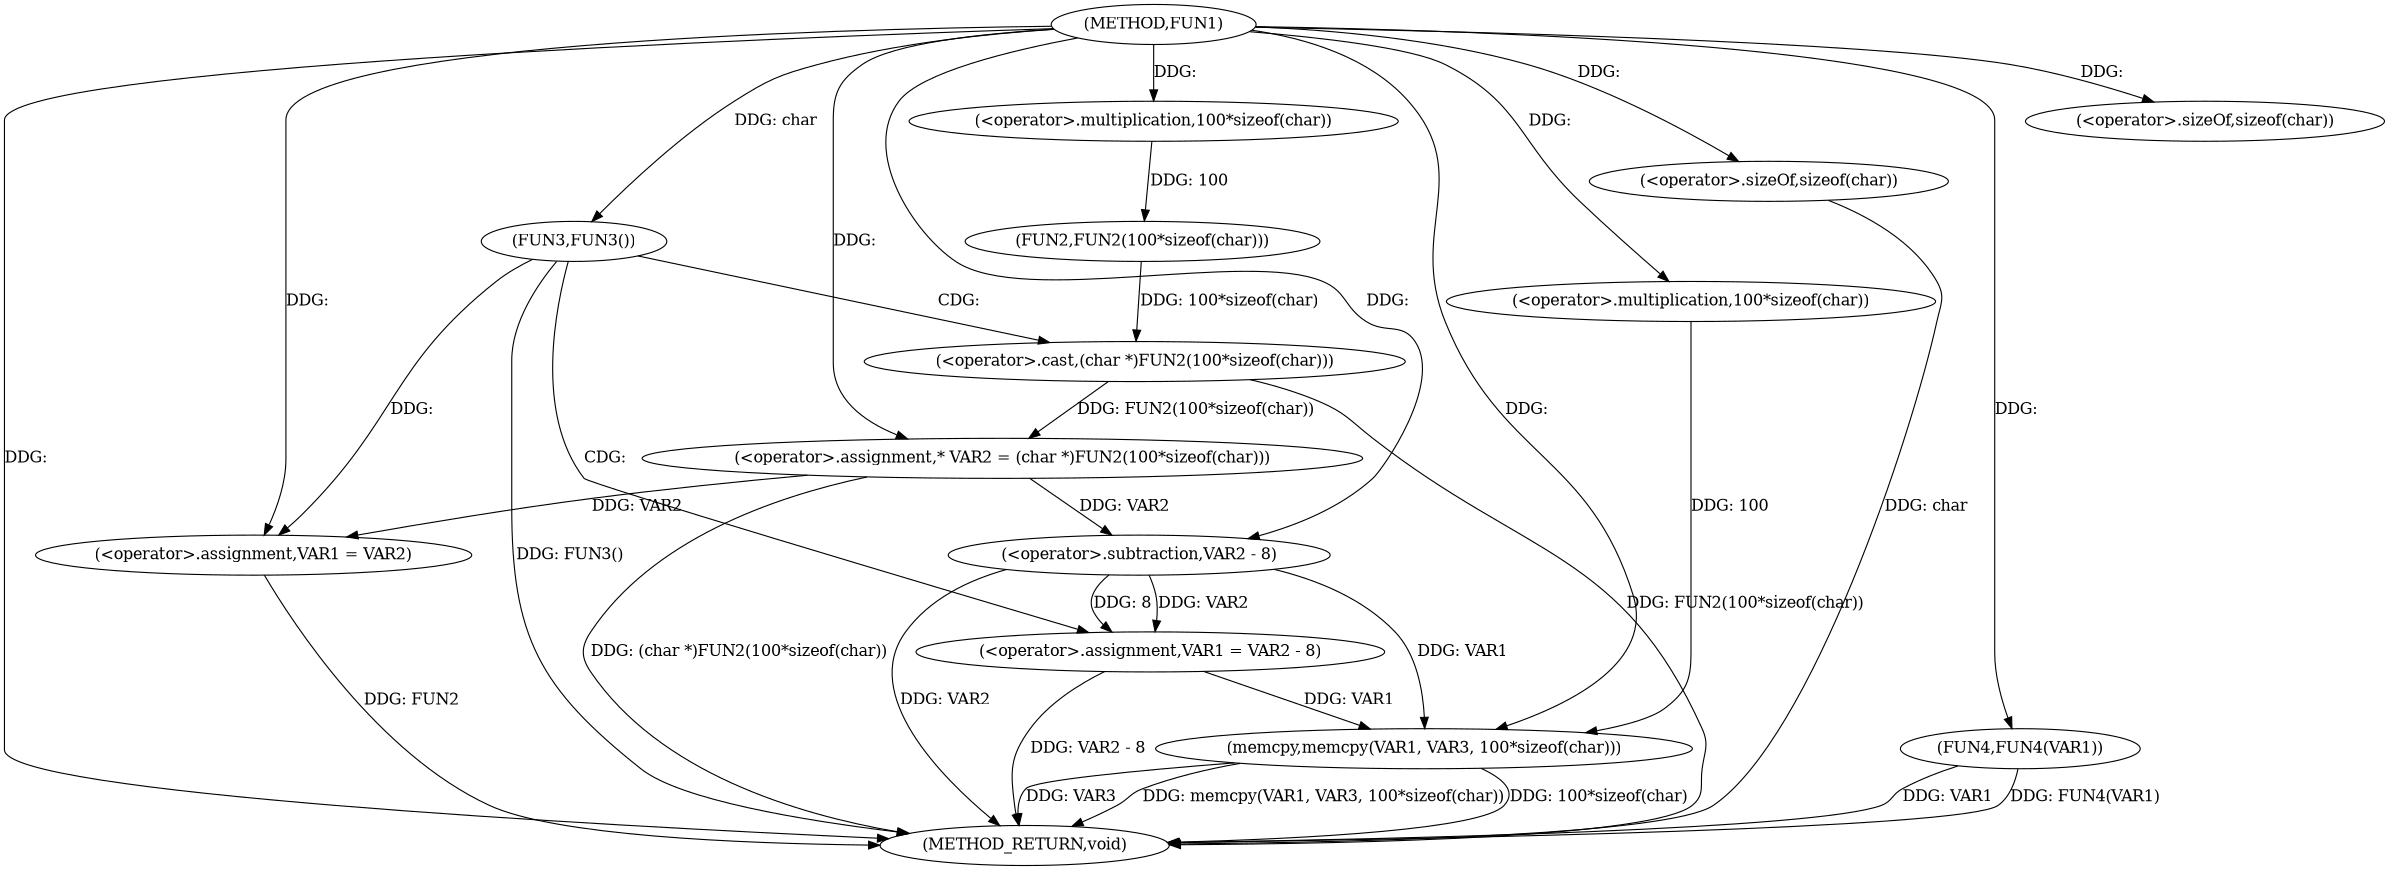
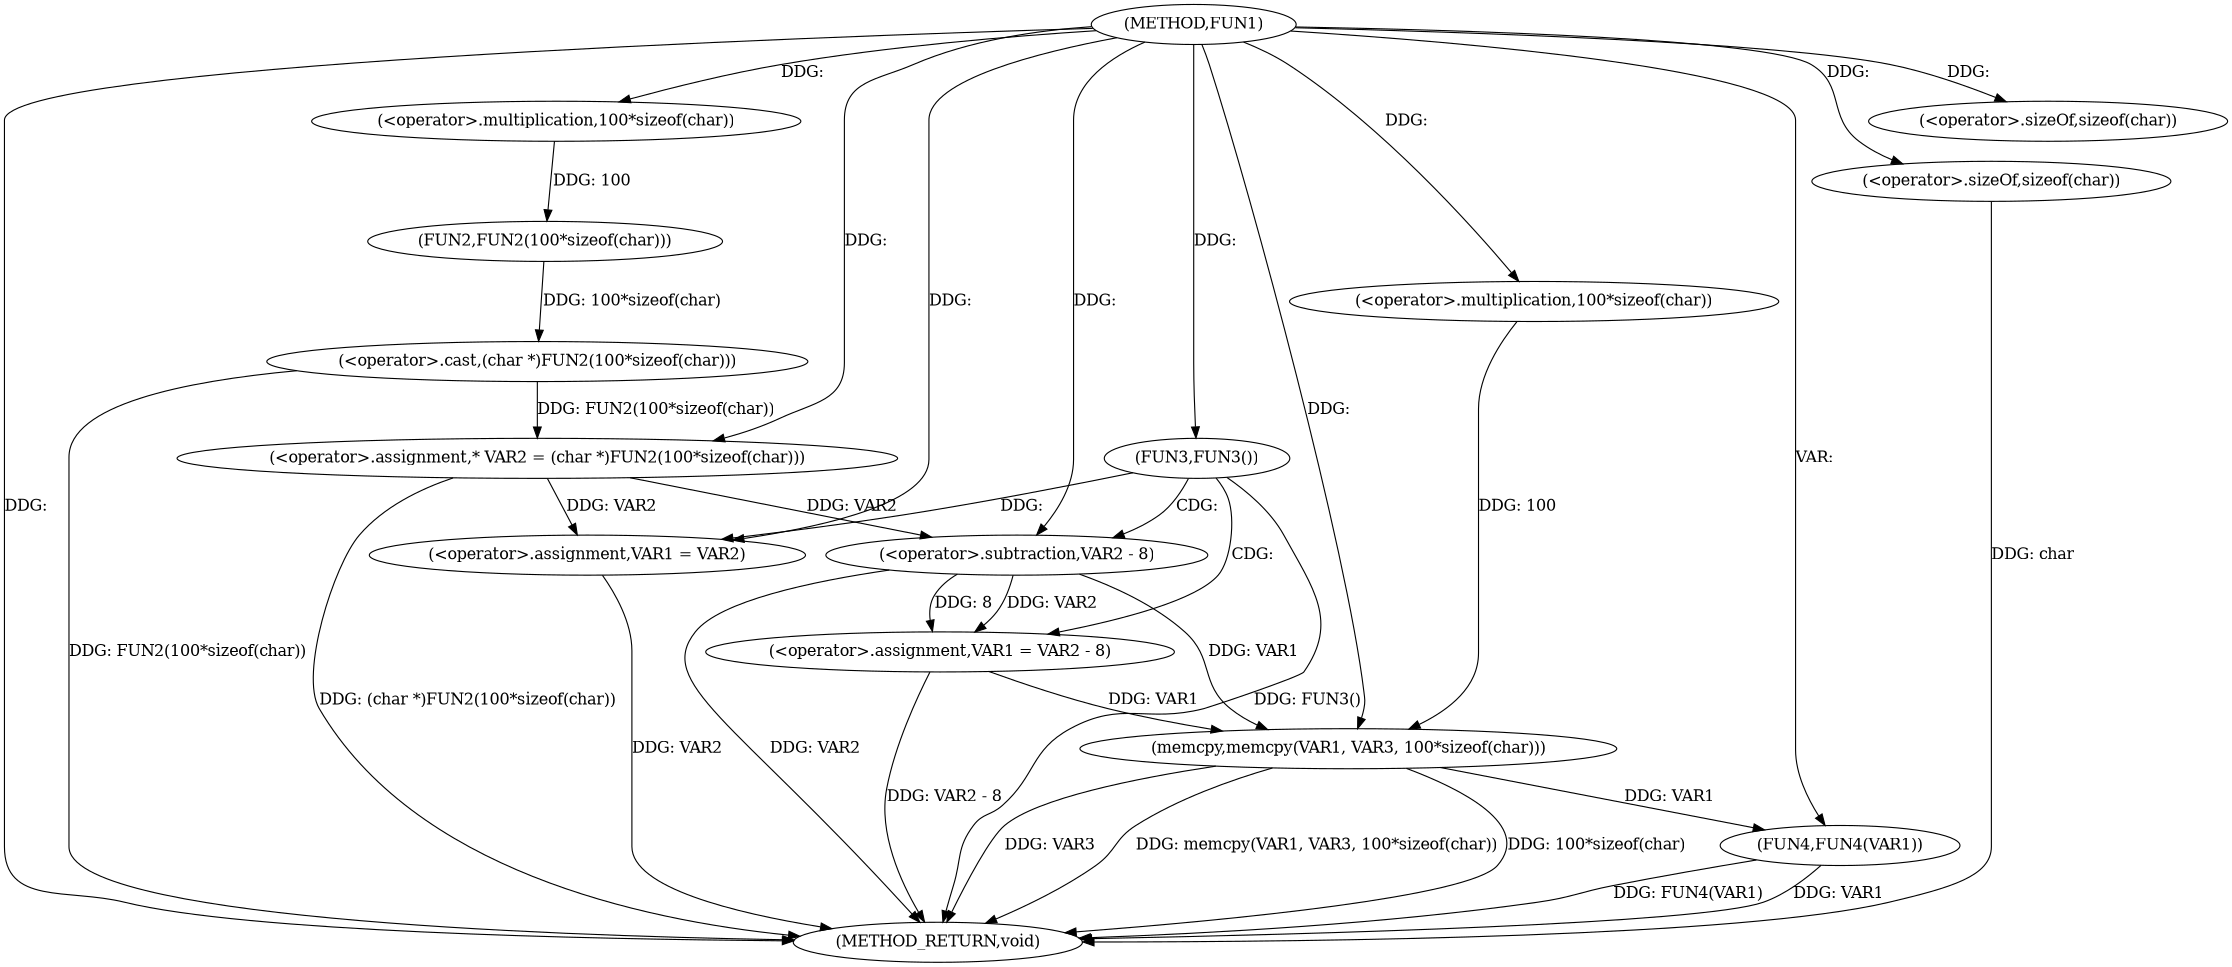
edge "(METHOD,FUN1)" -> "(FUN3,FUN3())": label "DDG: char" -> "DDG: "
edge "(FUN3,FUN3())" -> "(<operator>.cast,(char *)FUN2(100*sizeof(char)))": now "(FUN3,FUN3())" -> "(<operator>.subtraction,VAR2 - 8)"
edge "(METHOD,FUN1)" -> "(FUN4,FUN4(VAR1))": label "DDG: " -> "VAR: "
edge "(<operator>.assignment,VAR1 = VAR2)" -> "(METHOD_RETURN,void)": label "DDG: FUN2" -> "DDG: VAR2"
edge "(memcpy,memcpy(VAR1, VAR3, 100*sizeof(char)))" -> "(FUN4,FUN4(VAR1))": added, label "DDG: VAR1"
